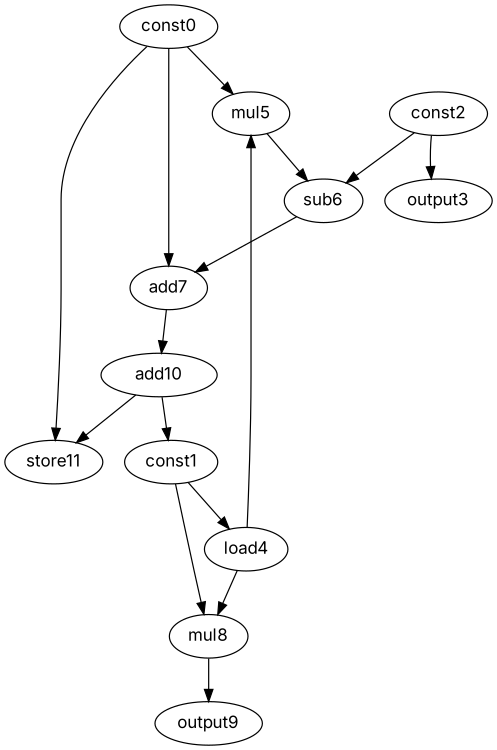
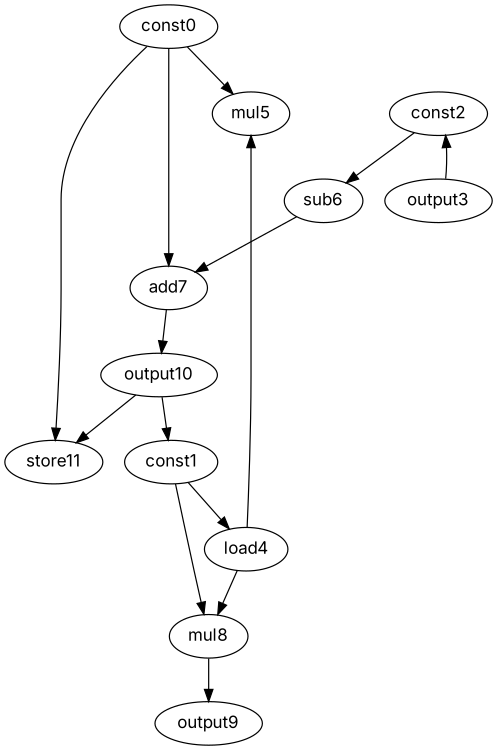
edge "const2" -> "output3": reversed
edge "mul5" -> "sub6": removed
node "add10": label "add10" -> "output10"
